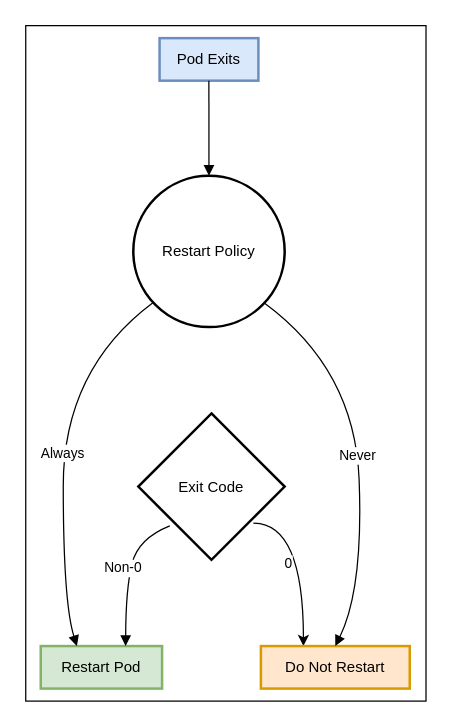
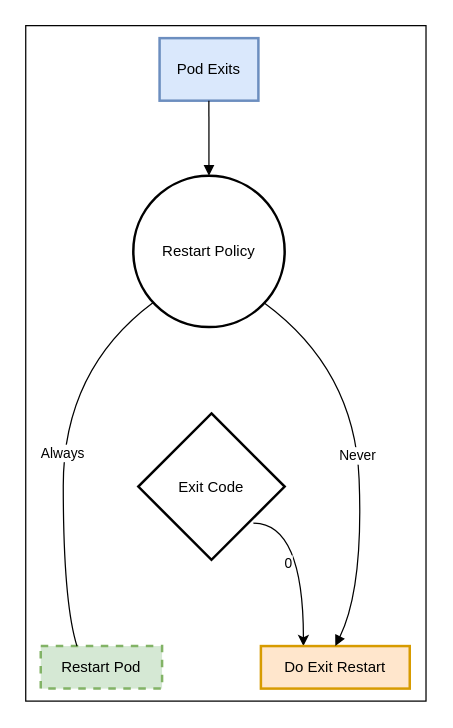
node "Pod Exits": size 99x43 -> 99x63
edge "Exit Code" -> "Restart Pod": removed, label "Non-0"
edge "Restart Policy" -> "Restart Pod": arrowhead block -> none
node "Restart Pod": style solid -> dashed
node "Do Not Restart": label "Do Not Restart" -> "Do Exit Restart"
